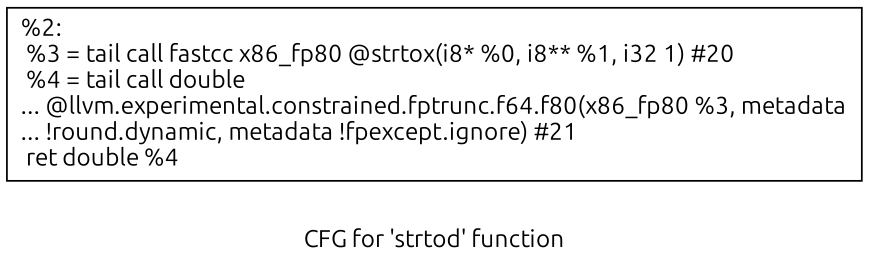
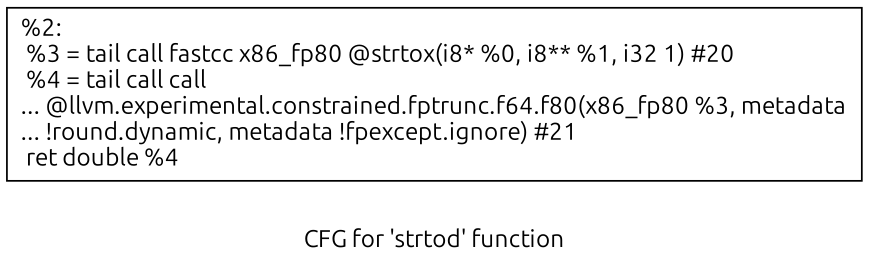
node "%2:": text "%4 = tail call double" -> "%4 = tail call call"
